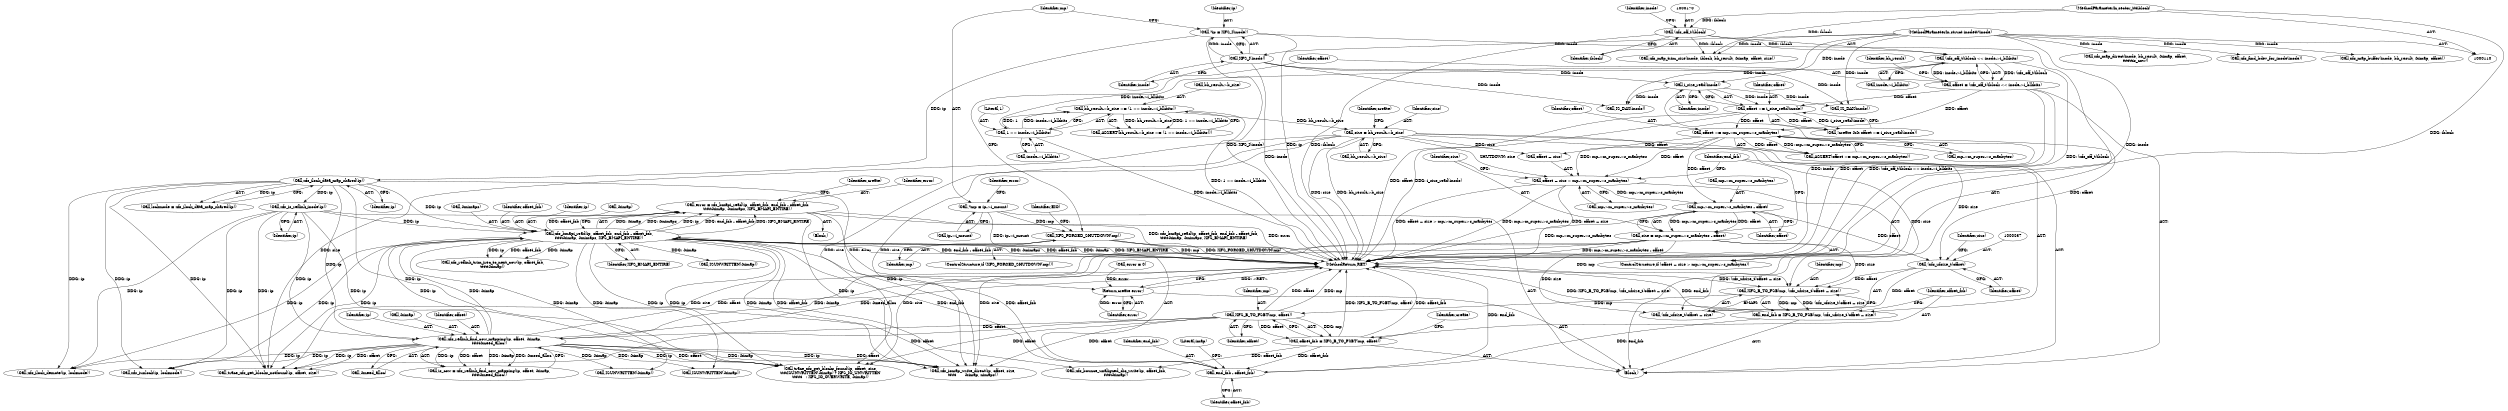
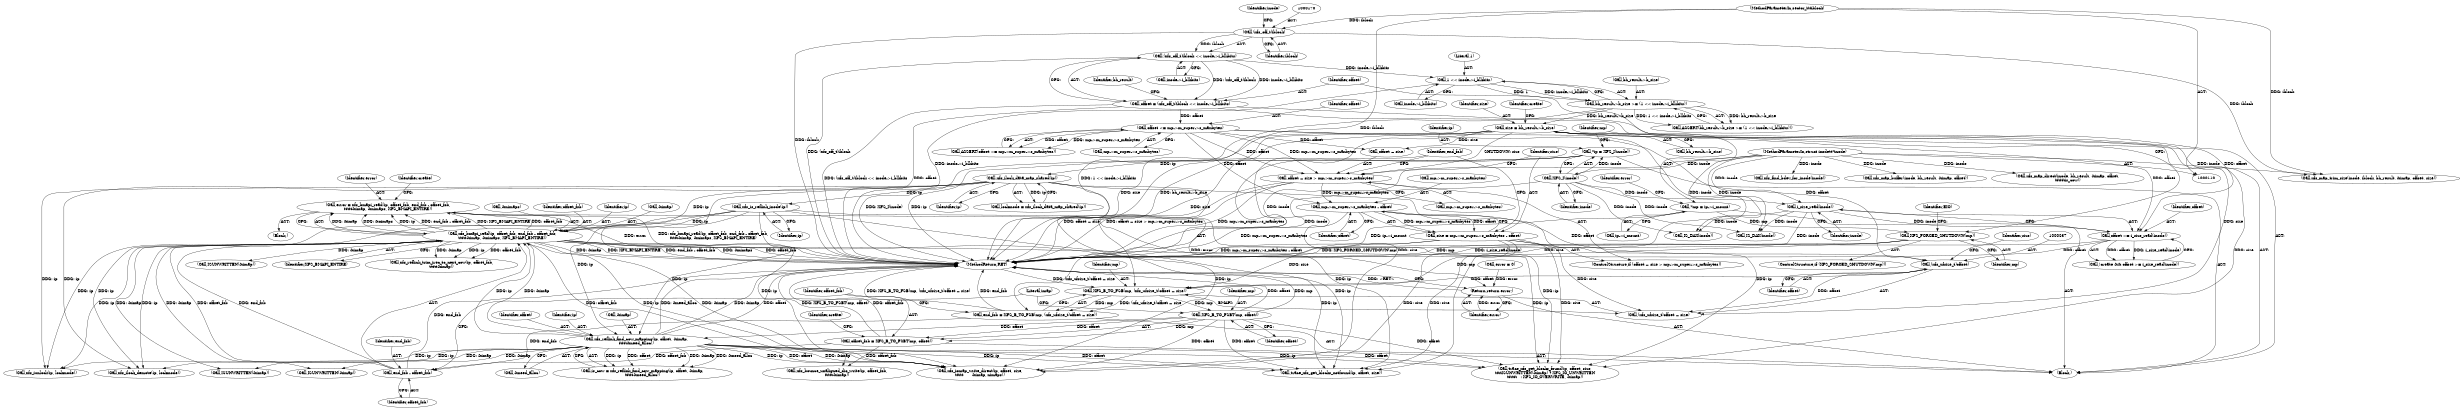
edge "(Call,offset >= i_size_read(inode))" -> "(Call,offset <= mp->m_super->s_maxbytes)": reversed
node "(Return,create error;)": label "(Return,create error;)" -> "(Return,return error;)"
edge "(Call,offset_fsb = XFS_B_TO_FSBT(mp, offset))" -> "(Call,XFS_B_TO_FSBT(mp, offset))": now "(Literal,imap)" -> "(Call,XFS_B_TO_FSBT(mp, offset))"
